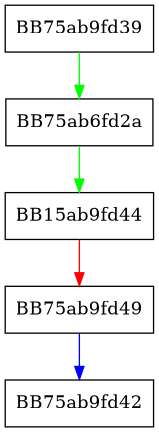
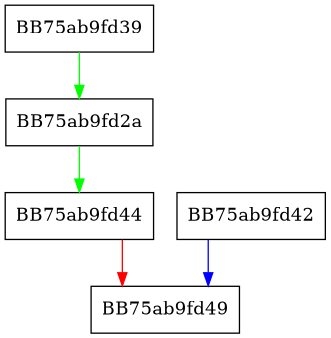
node "BB75ab6fd2a": label "BB75ab6fd2a" -> "BB75ab9fd2a"
node "BB15ab9fd44": label "BB15ab9fd44" -> "BB75ab9fd44"
edge "BB75ab9fd49" -> "BB75ab9fd42": reversed
